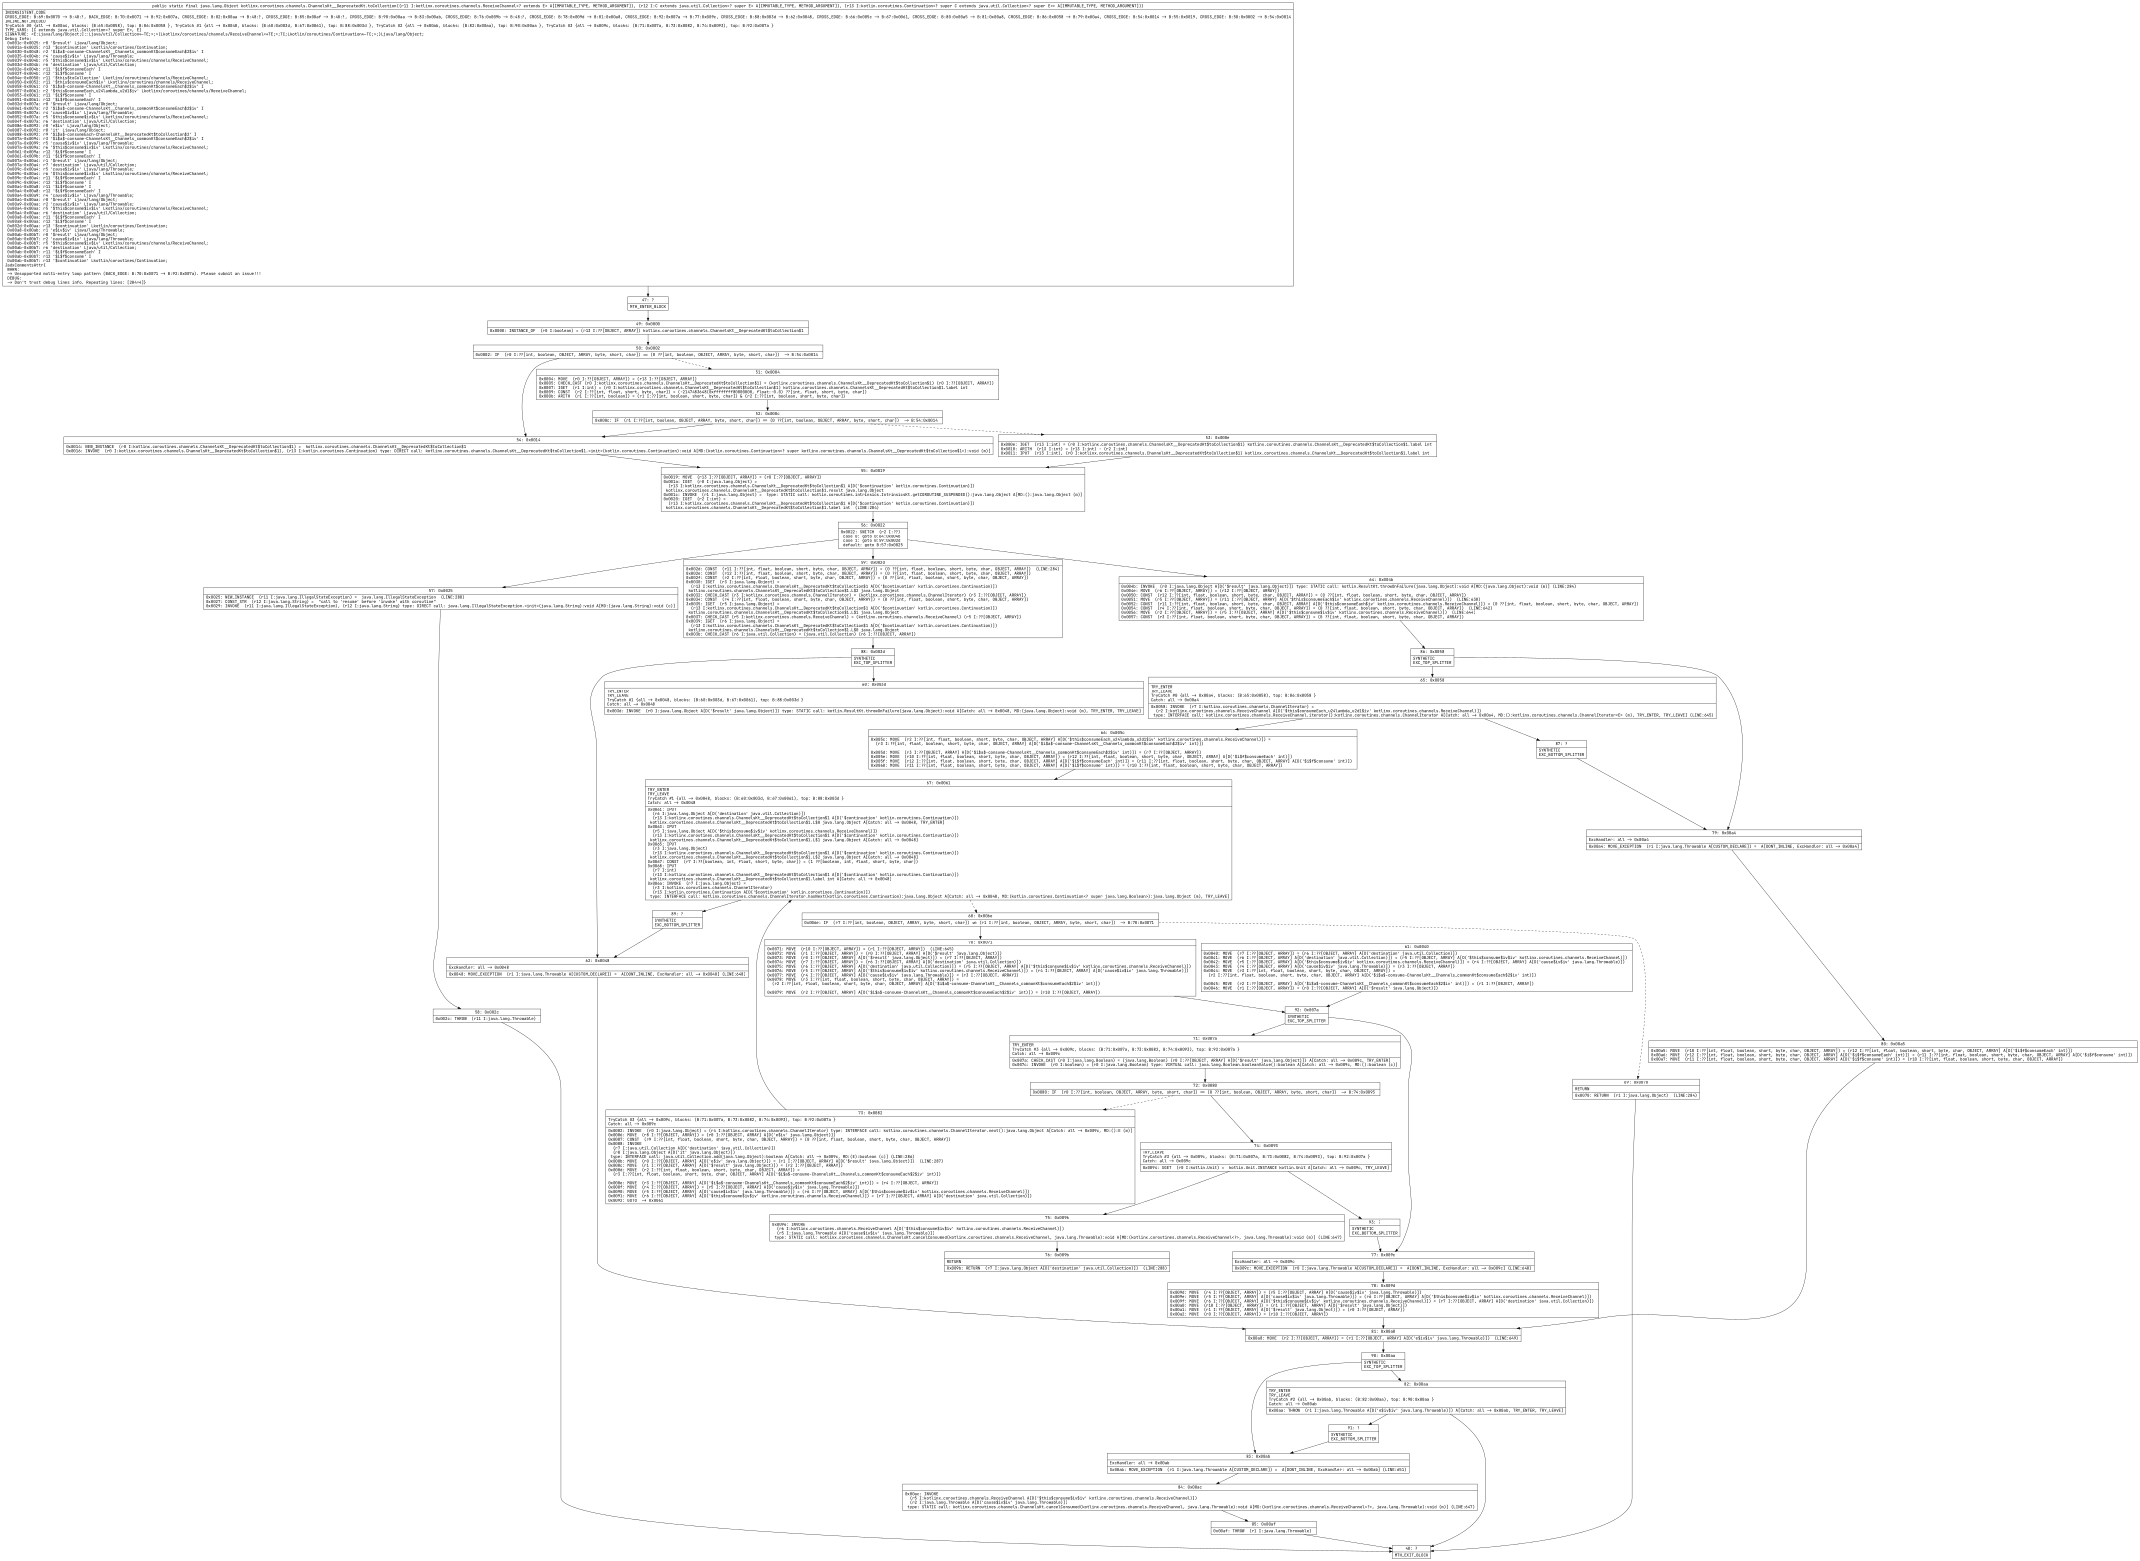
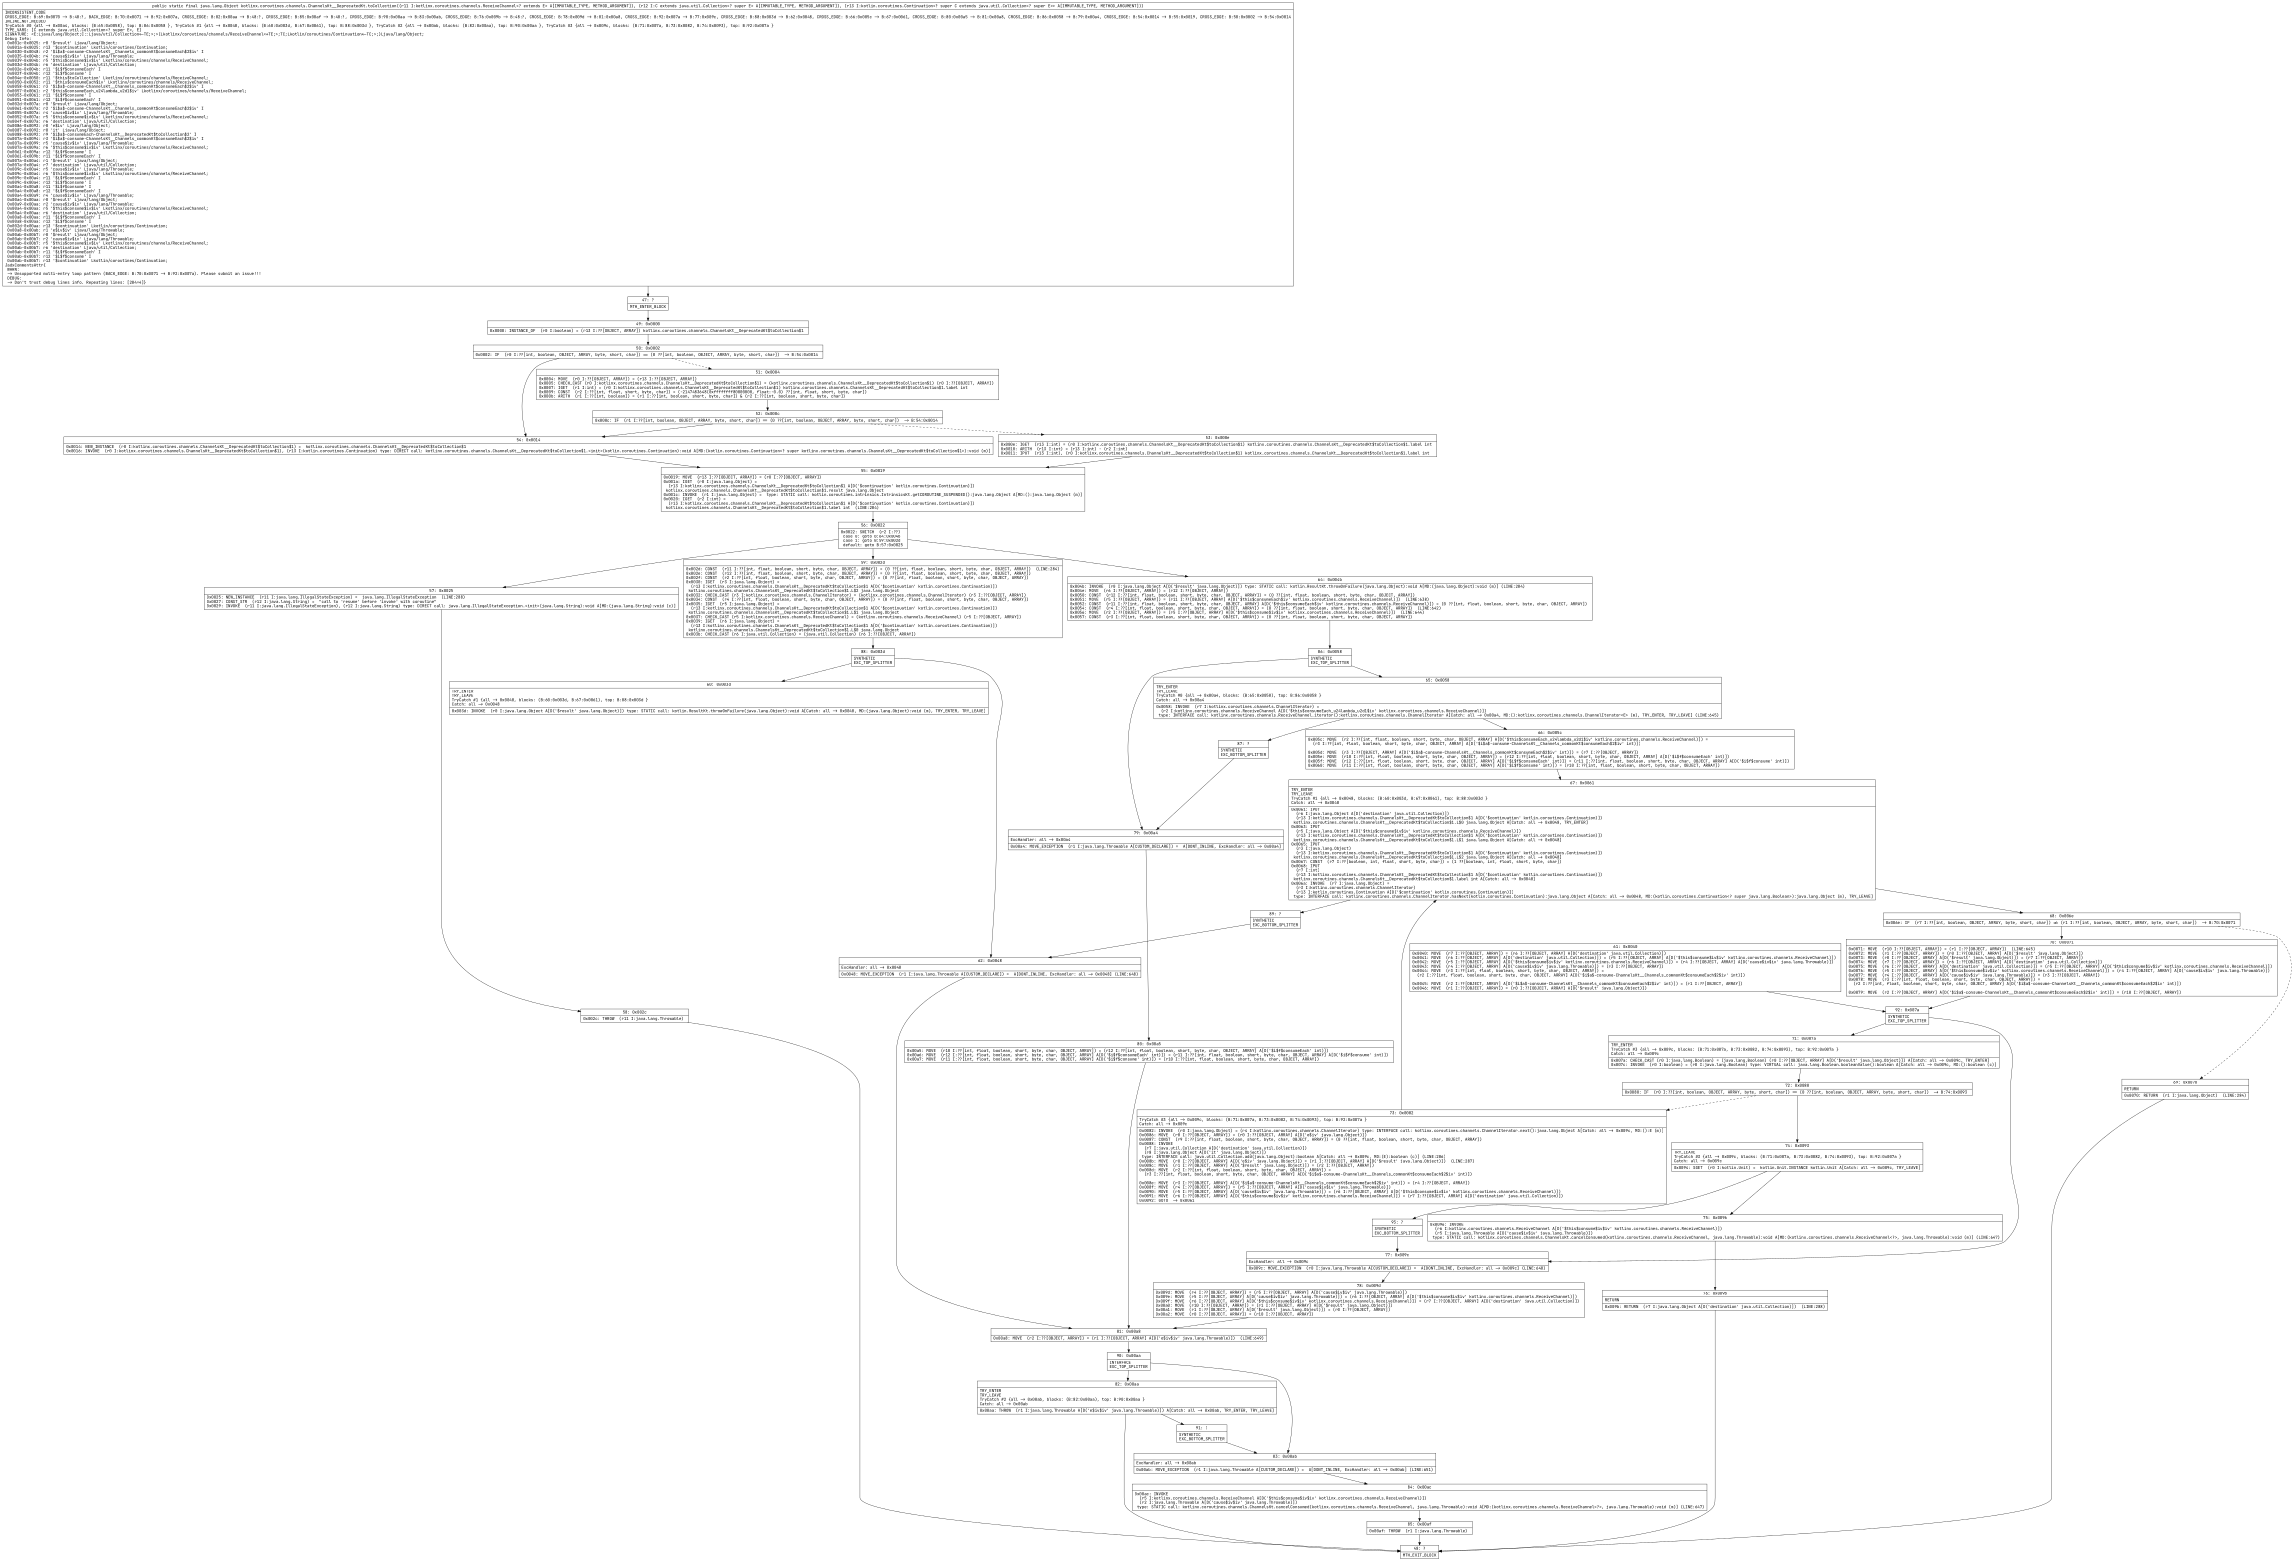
edge "67: 0x0061" -> "68: 0x006e": style dashed -> solid
node "90: 0x00aa": text "SYNTHETIC" -> "INTERFACE"
edge "76: 0x009b" -> "48: ?": added
